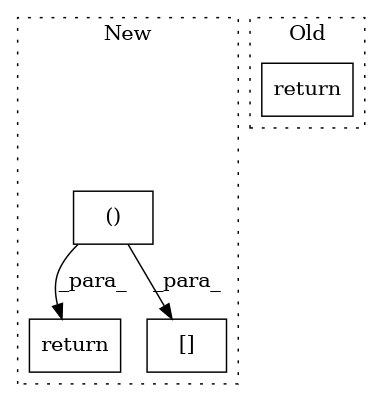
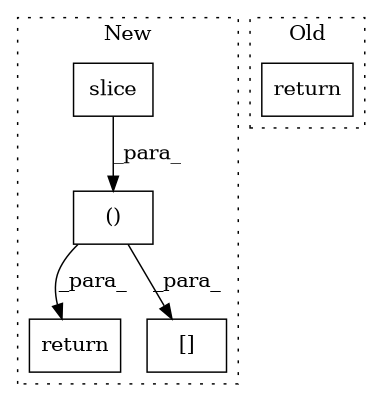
node "slice": added
